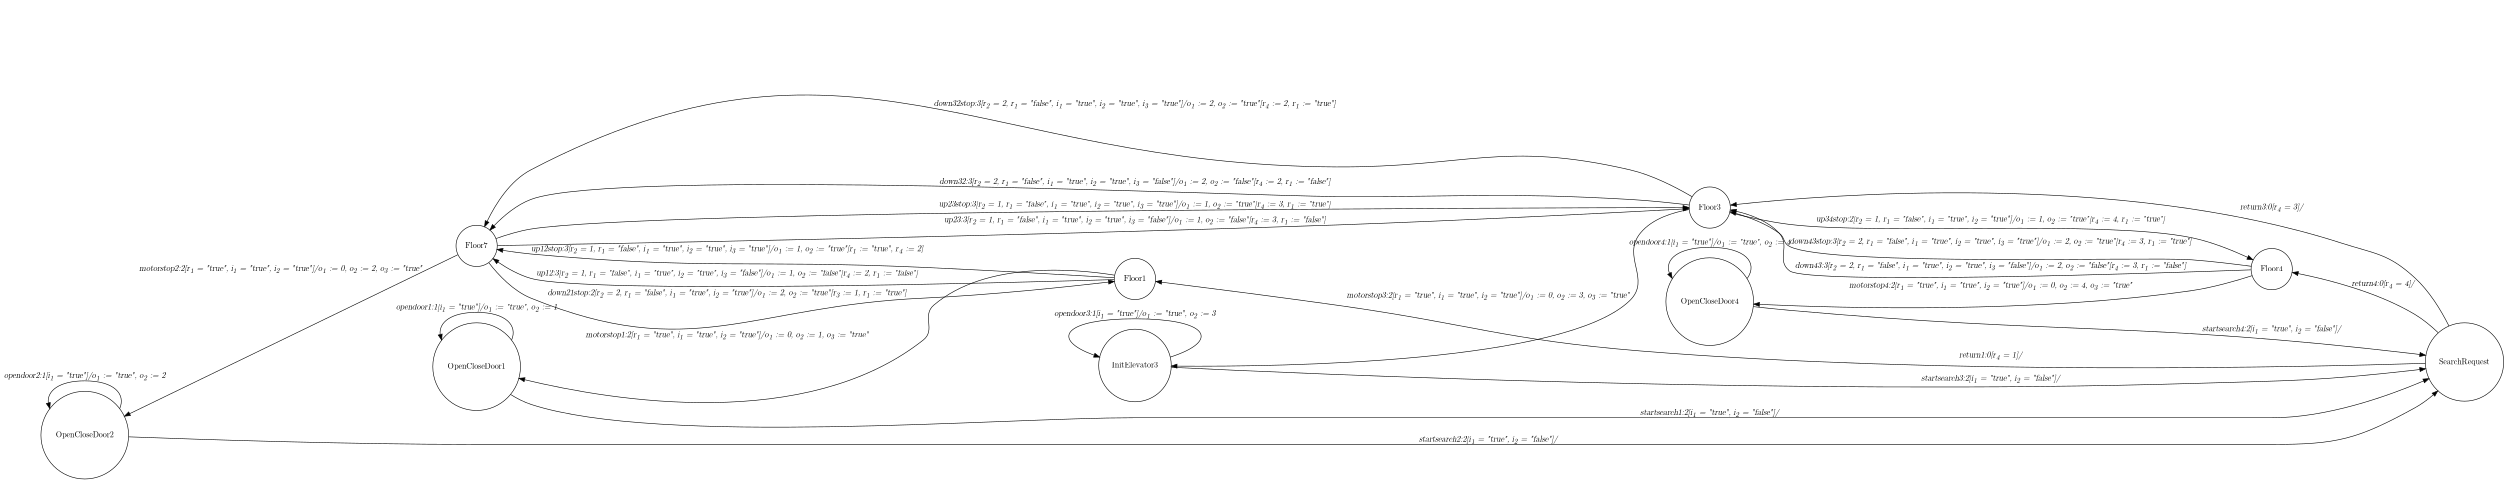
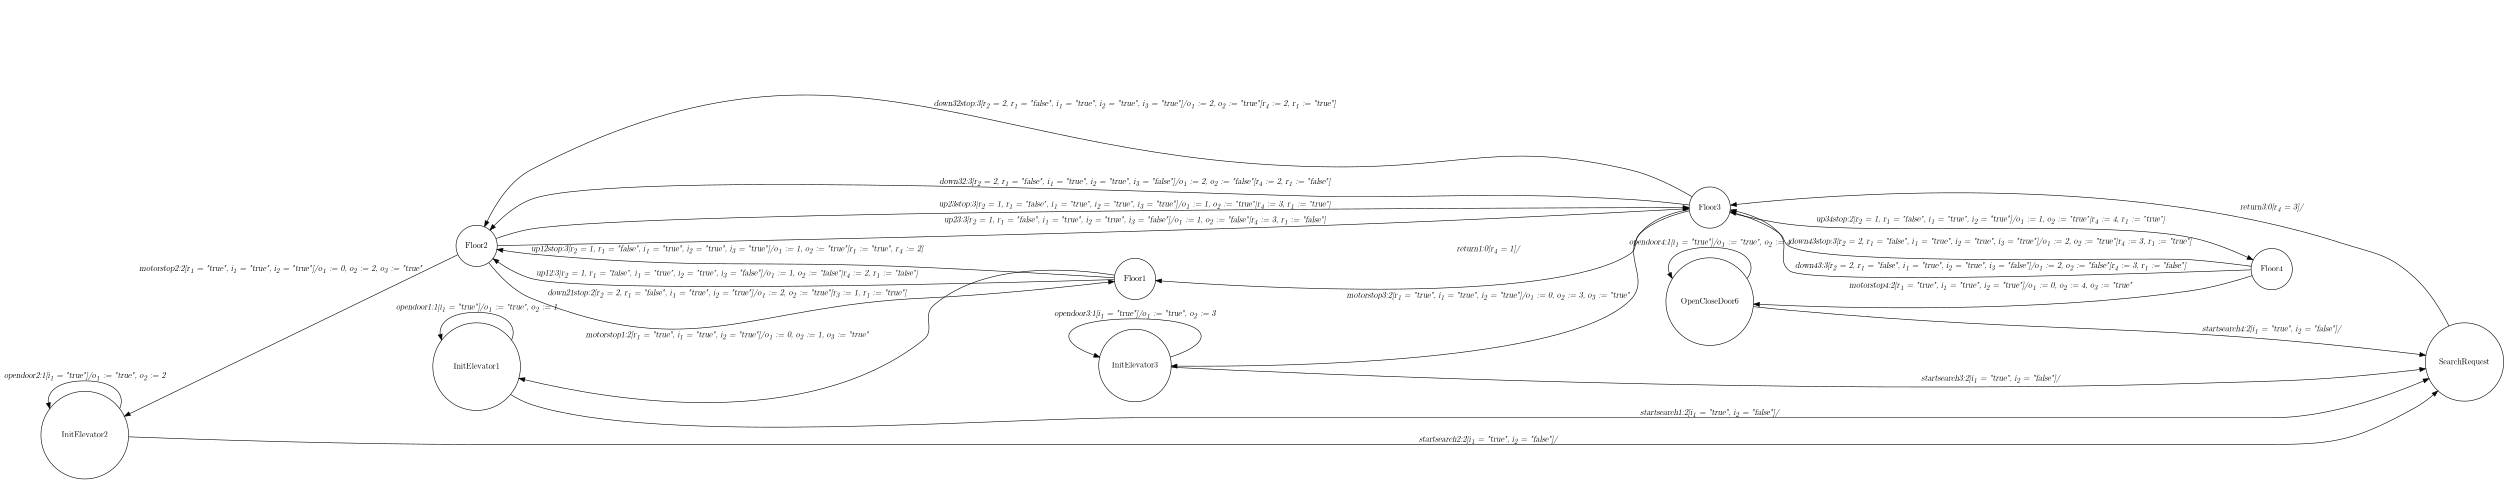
node "Floor7": label "Floor7" -> "Floor2"
edge "SearchRequest" -> "Floor4": removed, label "return4:0[r 4 = 4]/"
node "OpenCloseDoor4": label "OpenCloseDoor4" -> "OpenCloseDoor6"
edge "SearchRequest" -> "Floor1": now "Floor3" -> "Floor1"
node "OpenCloseDoor1": label "OpenCloseDoor1" -> "InitElevator1"
node "OpenCloseDoor2": label "OpenCloseDoor2" -> "InitElevator2"
